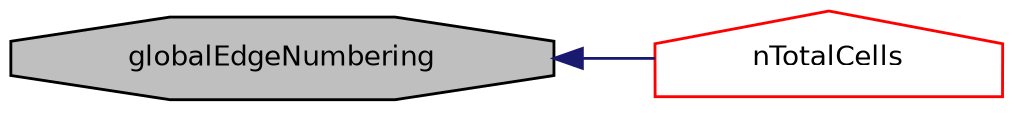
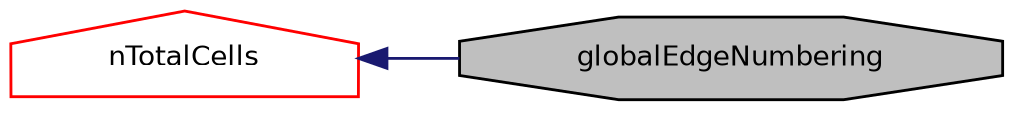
edge "nTotalCells" -> "globalEdgeNumbering": reversed
